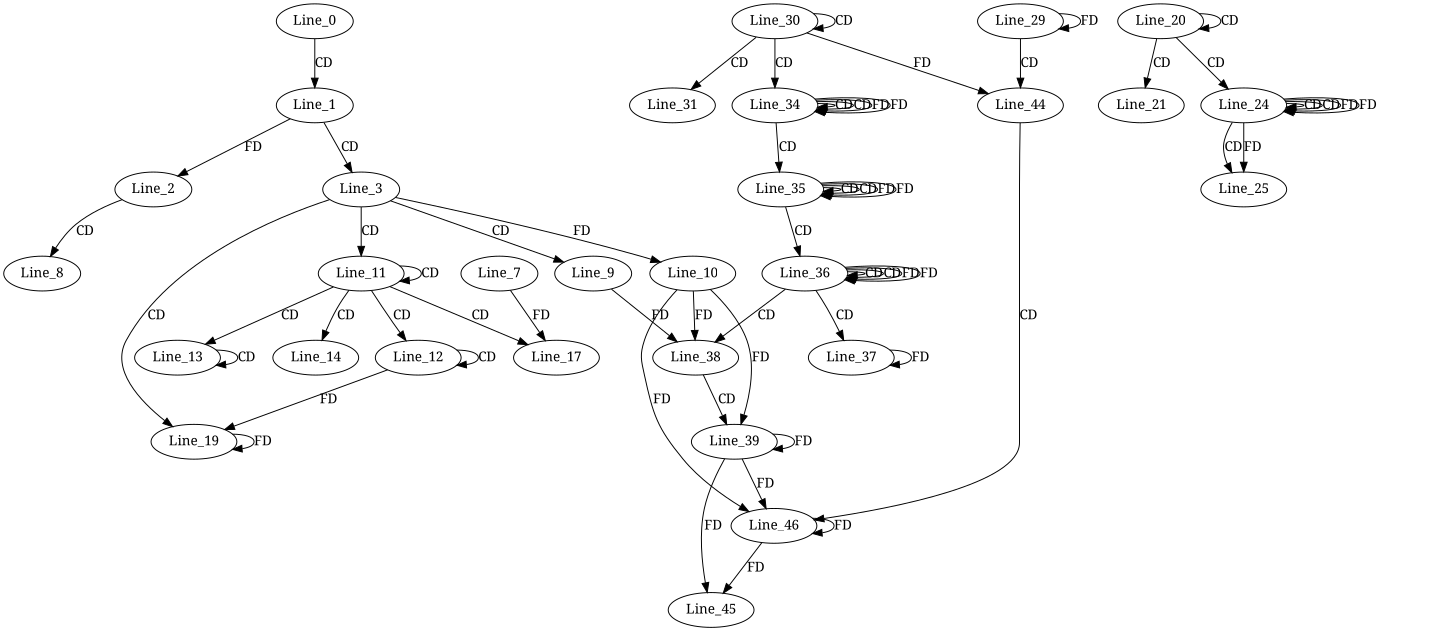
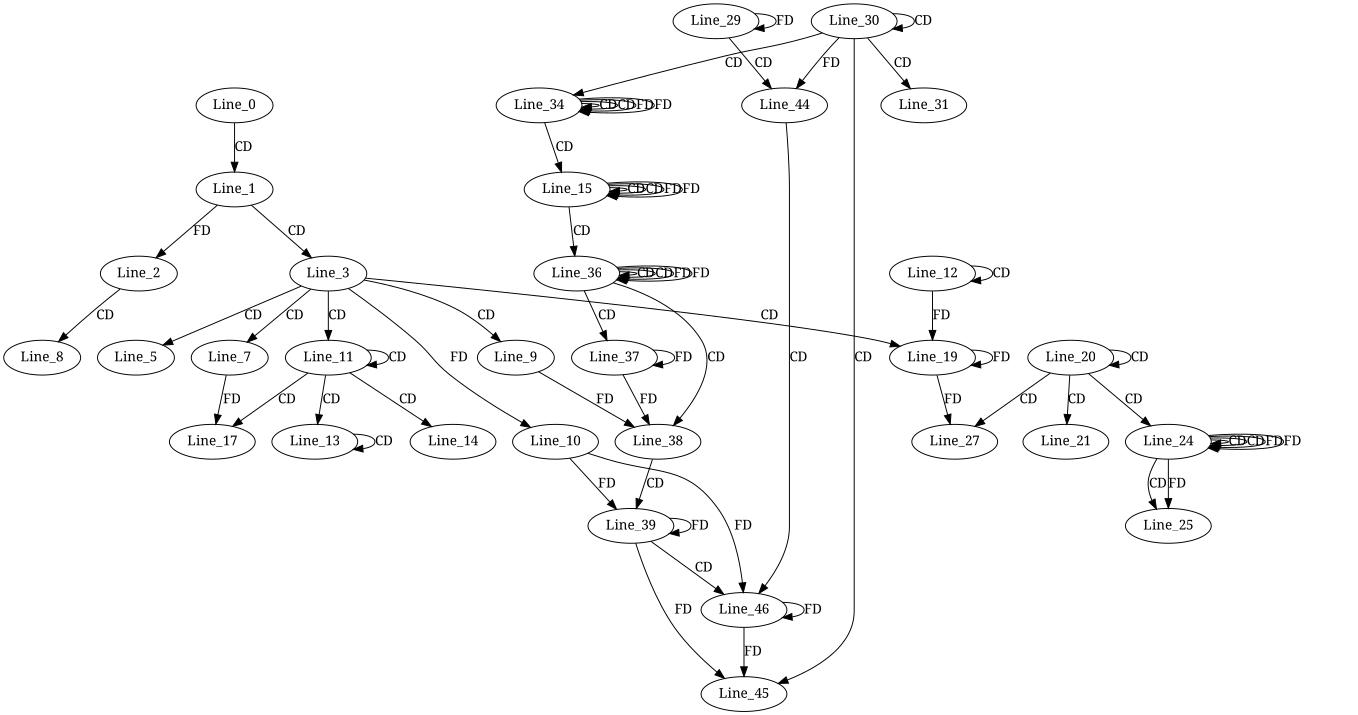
node "Line_35": label "Line_35" -> "Line_15"
edge "Line_10" -> "Line_38": now "Line_37" -> "Line_38"
edge "Line_11" -> "Line_12": removed, label "CD"
edge "Line_3" -> "Line_7": added, label "CD"
node "Line_5": added
edge "Line_30" -> "Line_45": added, label "CD"
node "Line_27": added
edge "Line_39" -> "Line_46": label "FD" -> "CD"
